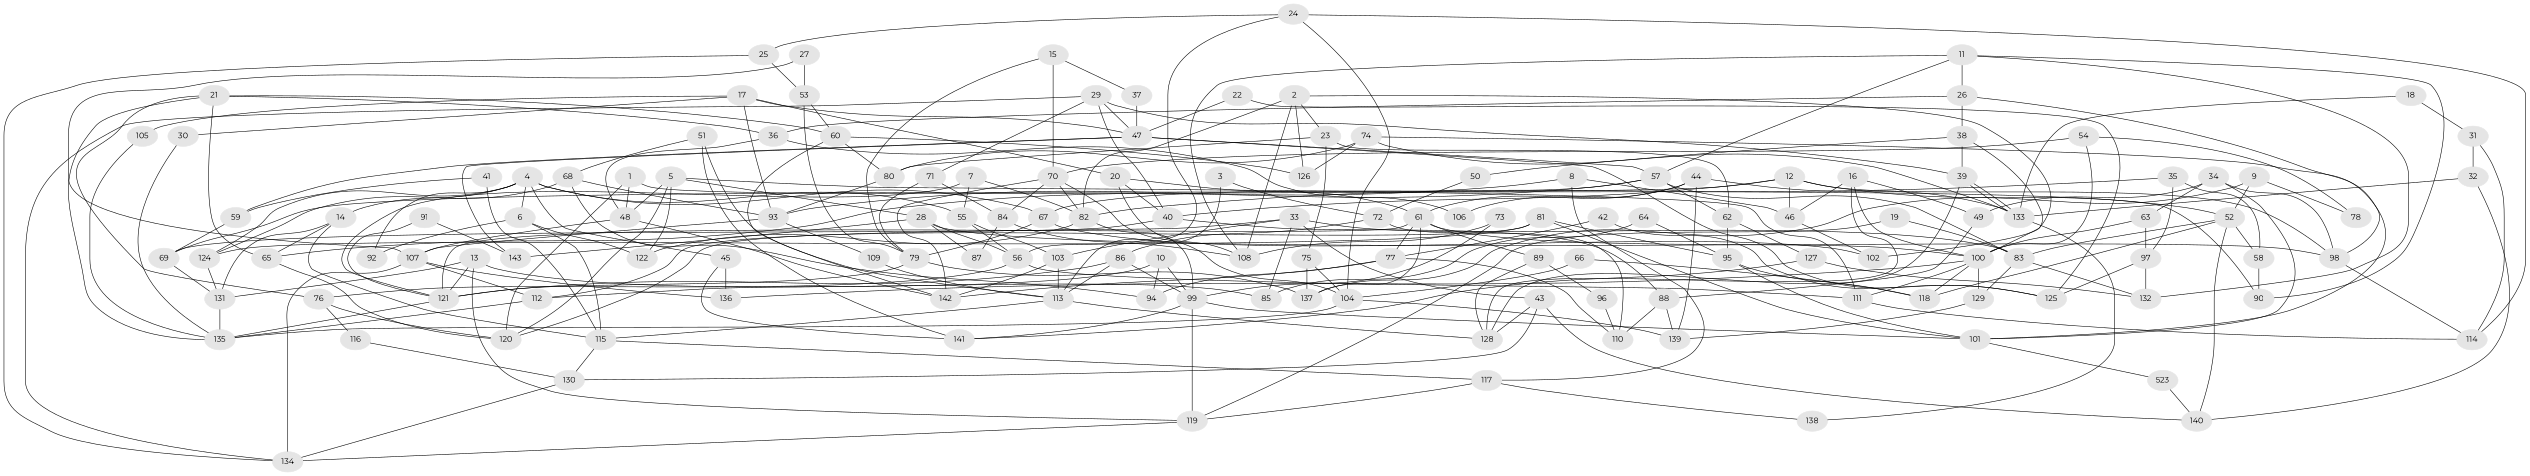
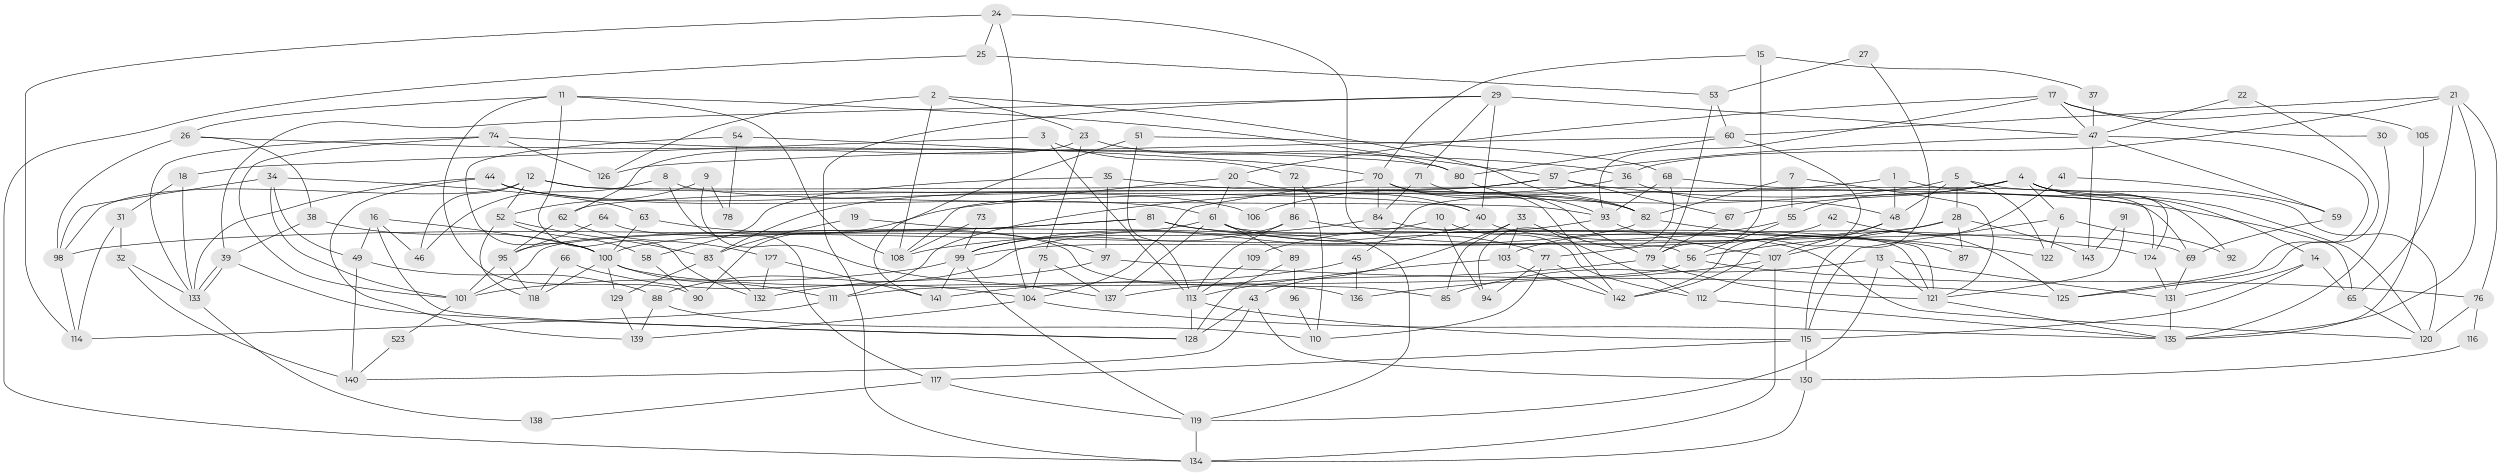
edge "3" -- "18": added
node "50": removed
edge "33" -- "83": removed
node "102": removed
edge "52" -- "140": now "49" -- "140"
